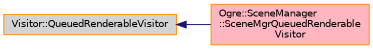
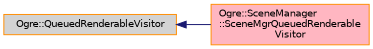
node "Visitor::QueuedRenderableVisitor": label "Visitor::QueuedRenderableVisitor" -> "Ogre::QueuedRenderableVisitor"
